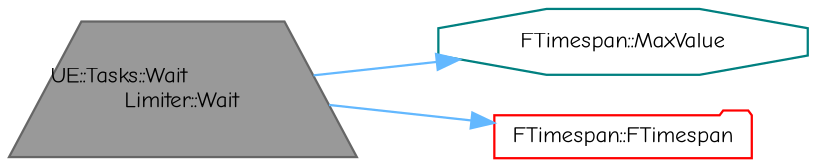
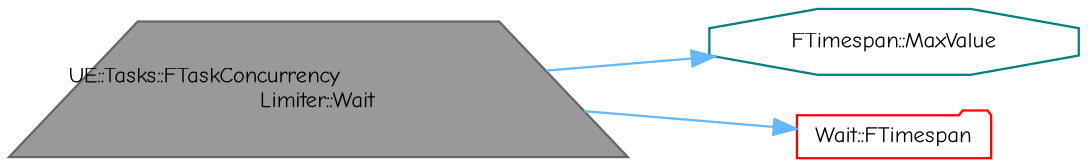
node "UE::Tasks::Wait Limiter::Wait": label "UE::Tasks::Wait Limiter::Wait" -> "UE::Tasks::FTaskConcurrency Limiter::Wait"
node "FTimespan::FTimespan": label "FTimespan::FTimespan" -> "Wait::FTimespan"
